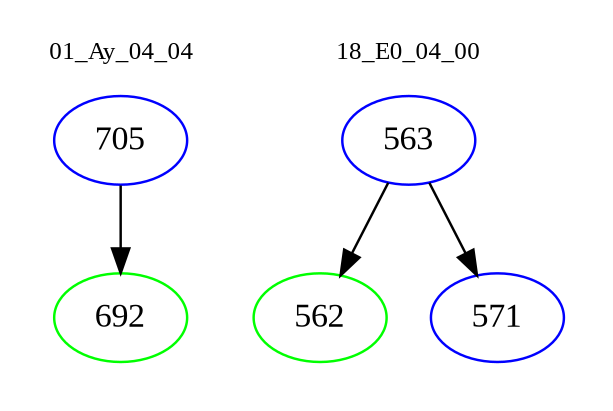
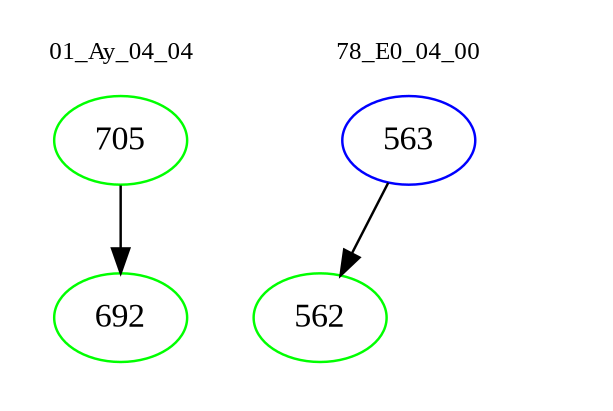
cluster "18_E0_04_00": label "18_E0_04_00" -> "78_E0_04_00"
node "705": color blue -> green
node "571": removed
